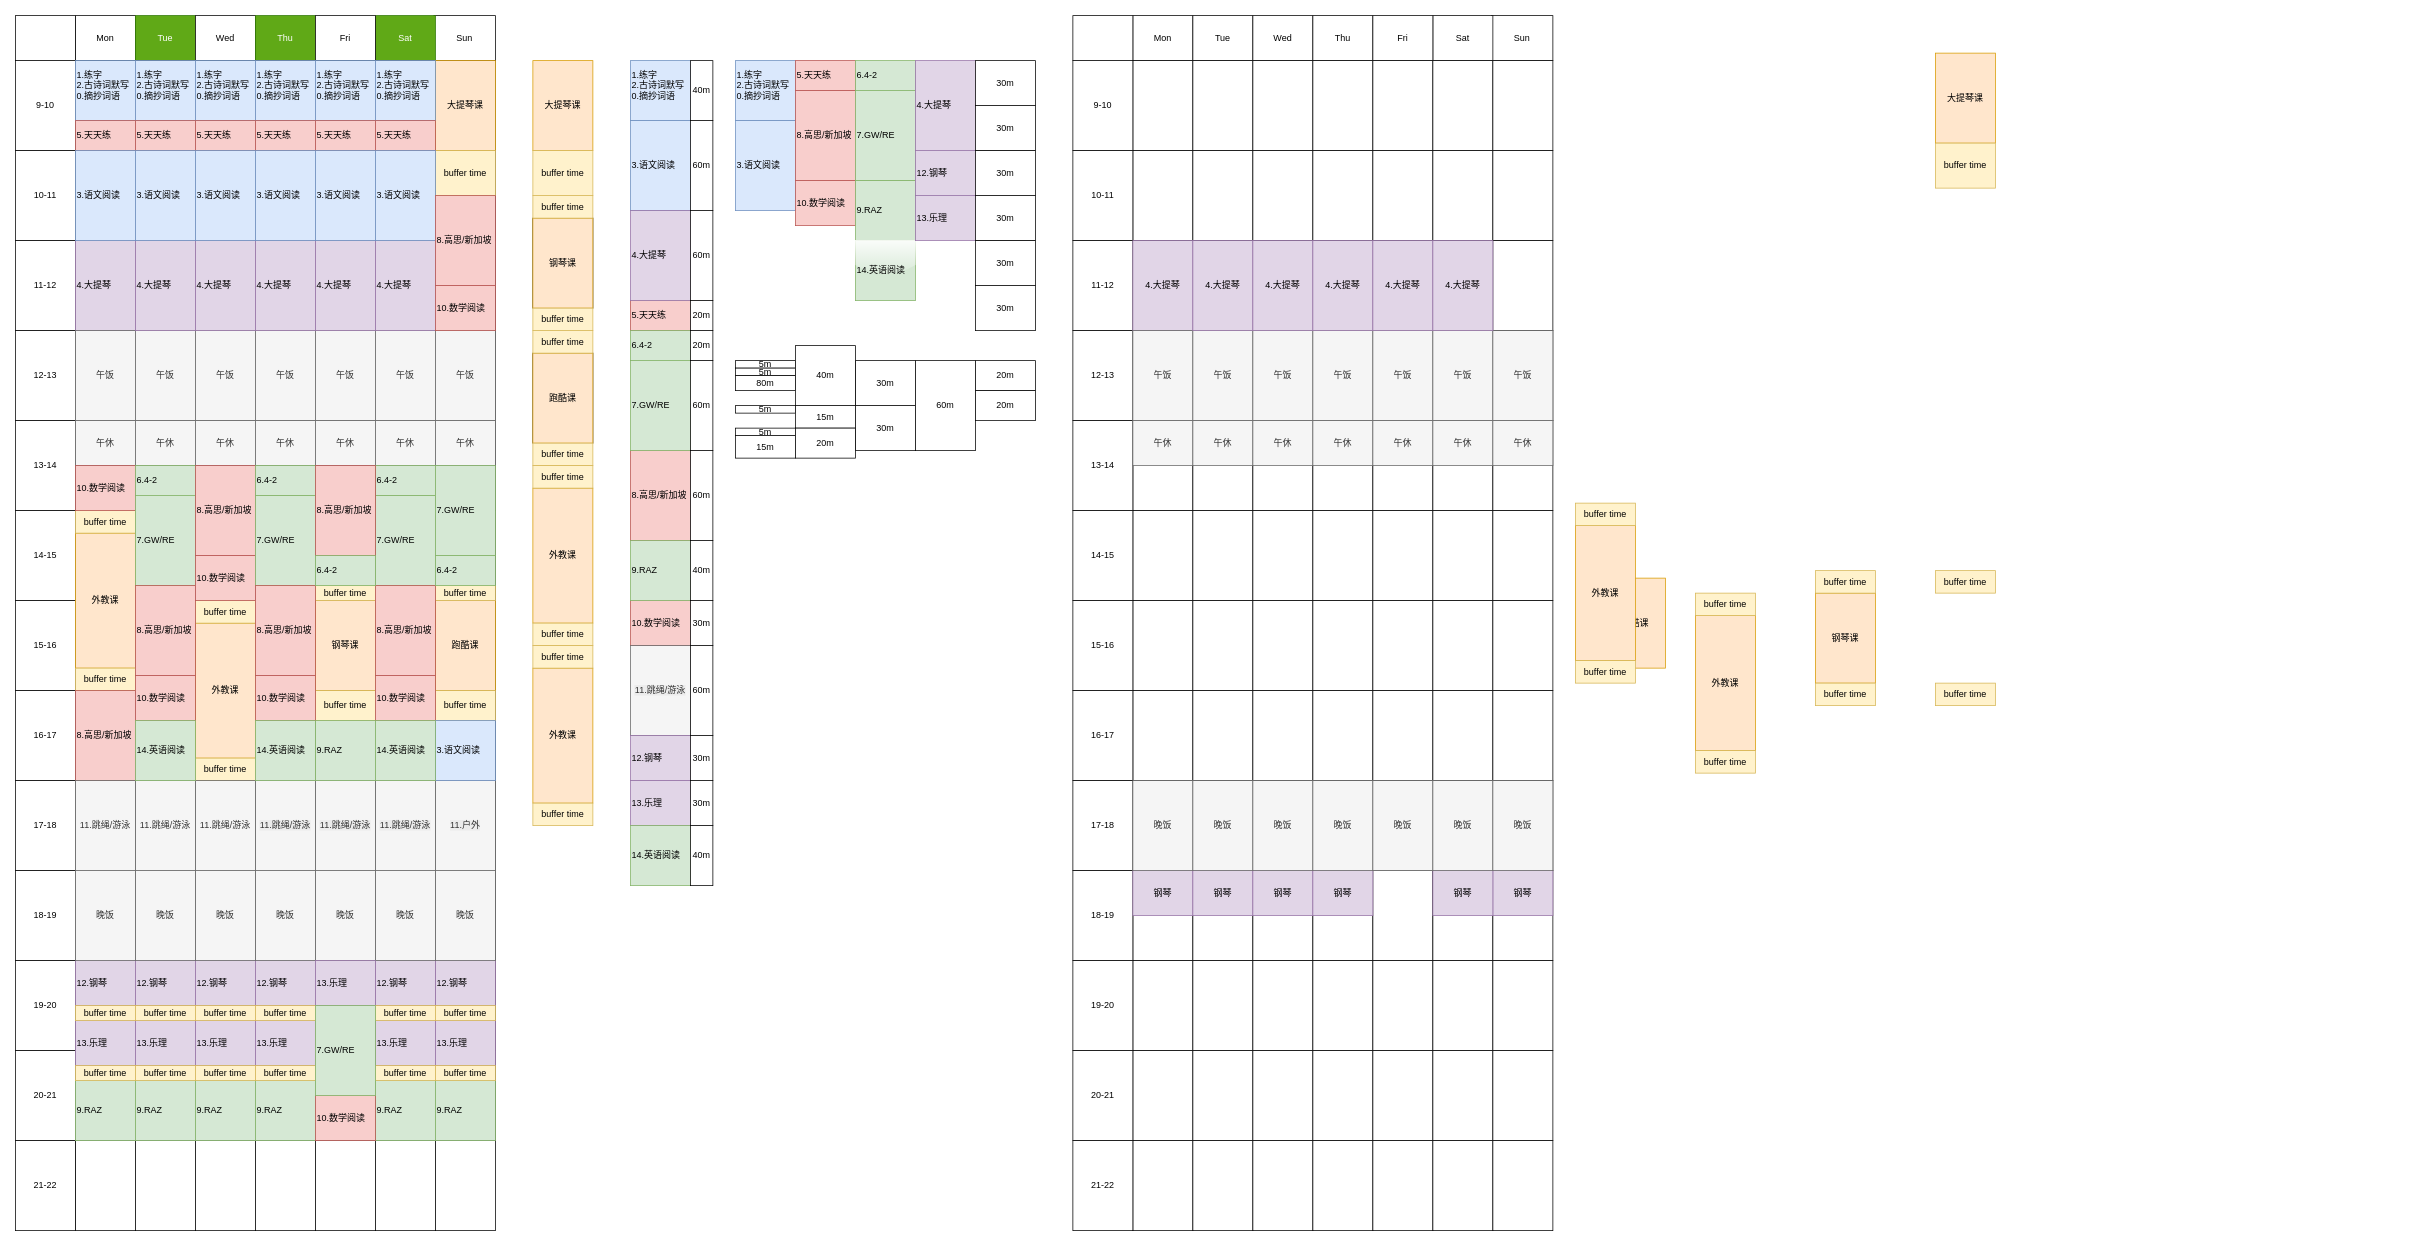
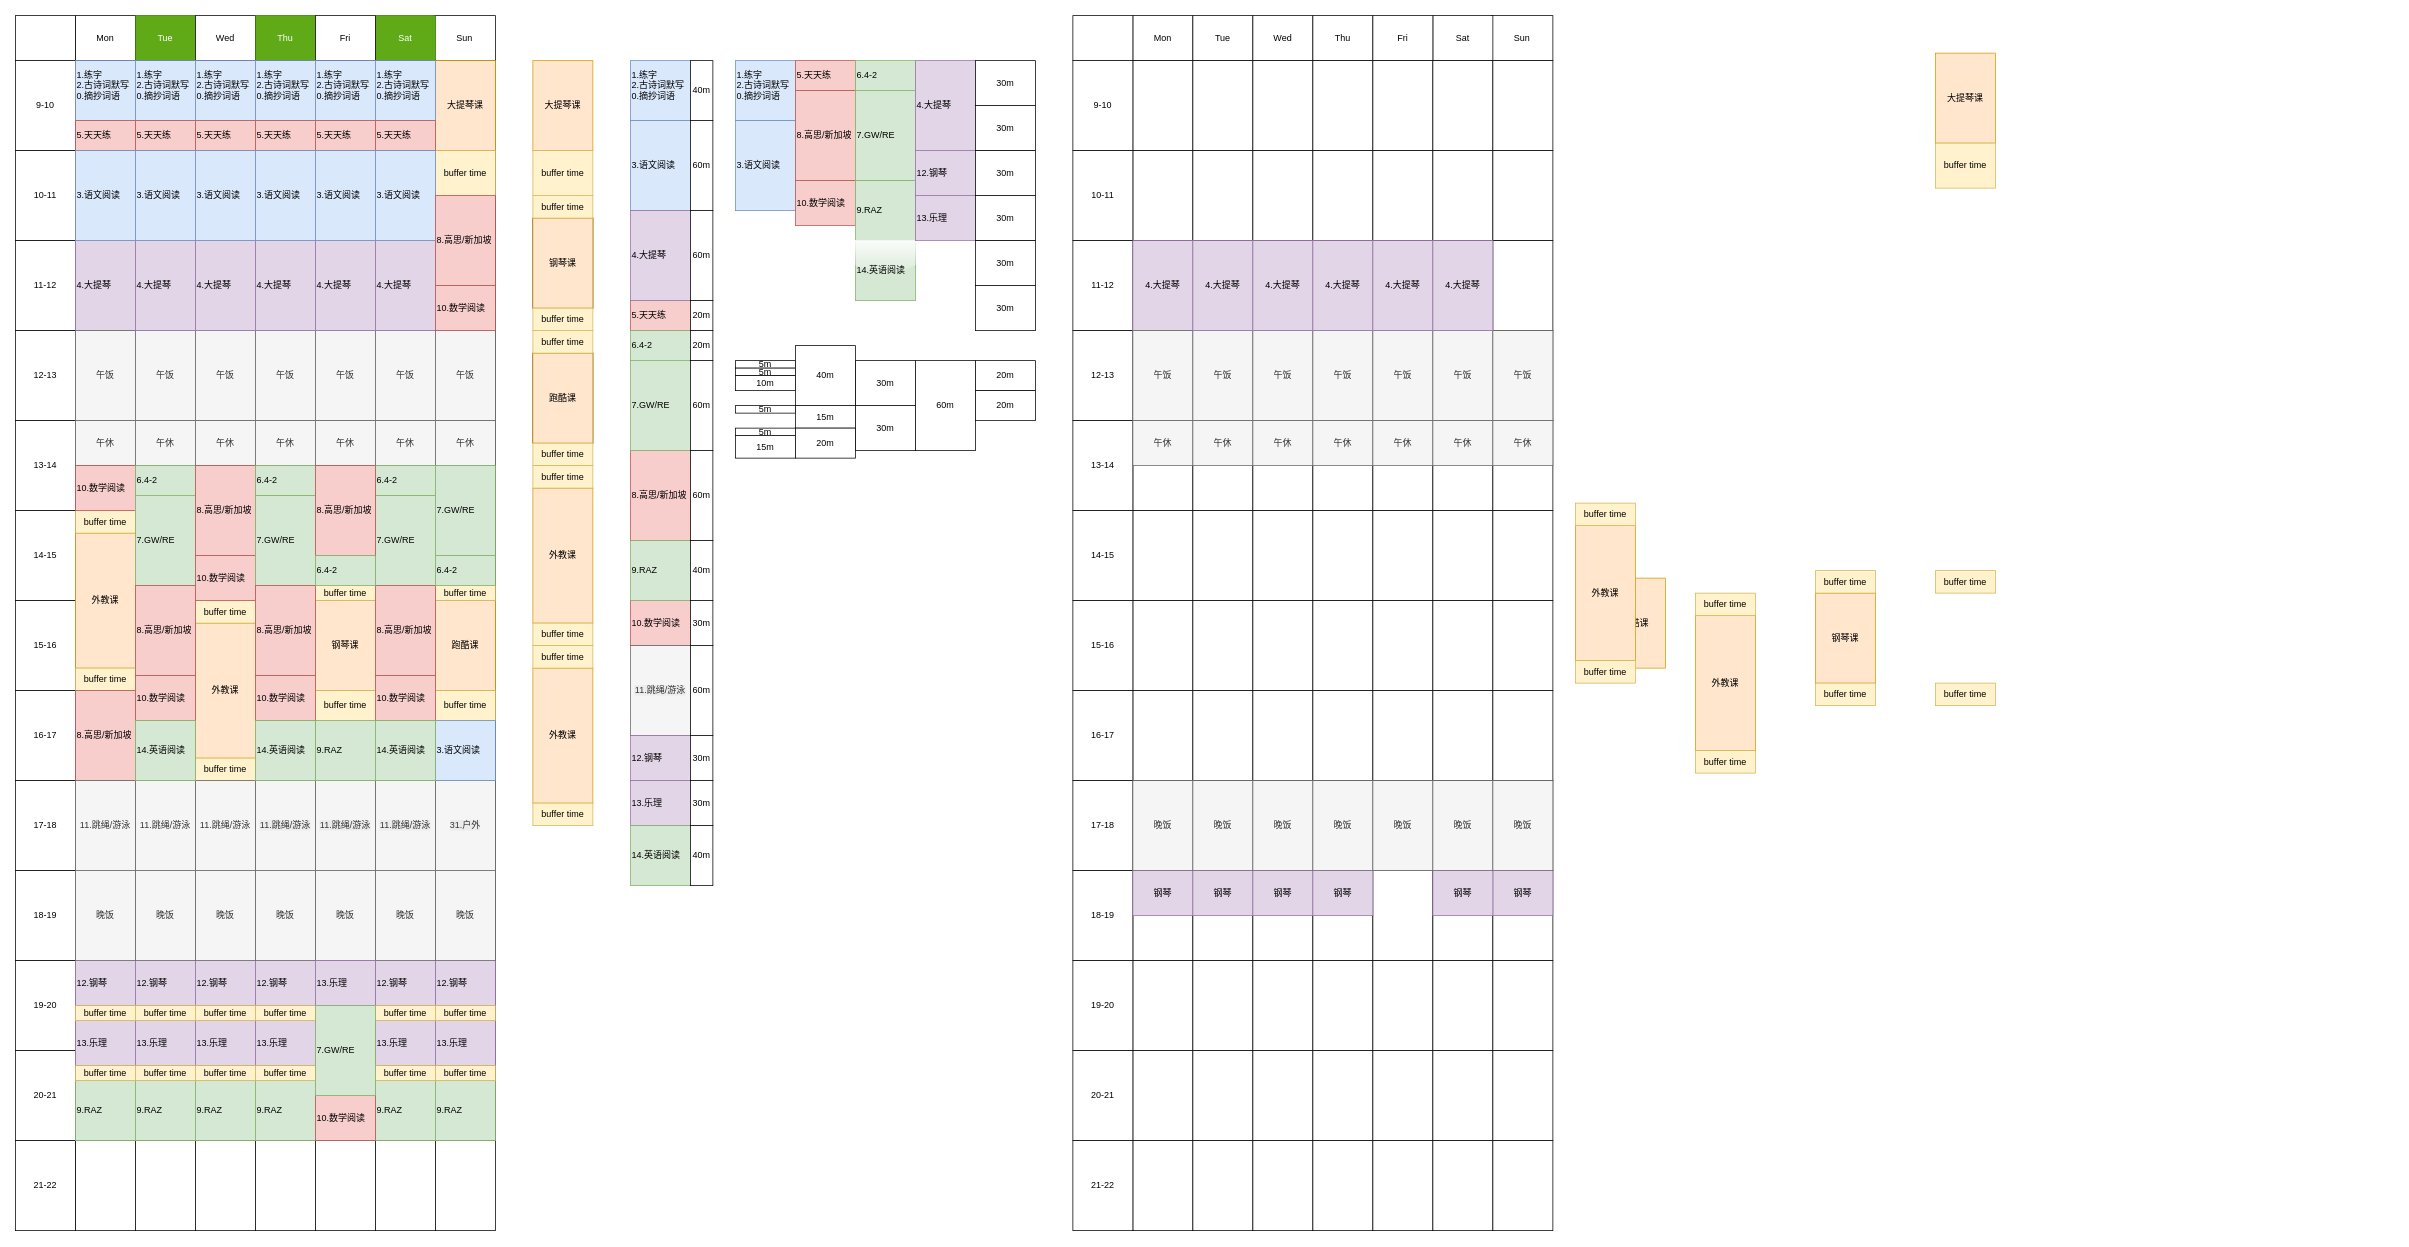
node "80m": label "80m" -> "10m"
node "11.户外": label "11.户外" -> "31.户外"
